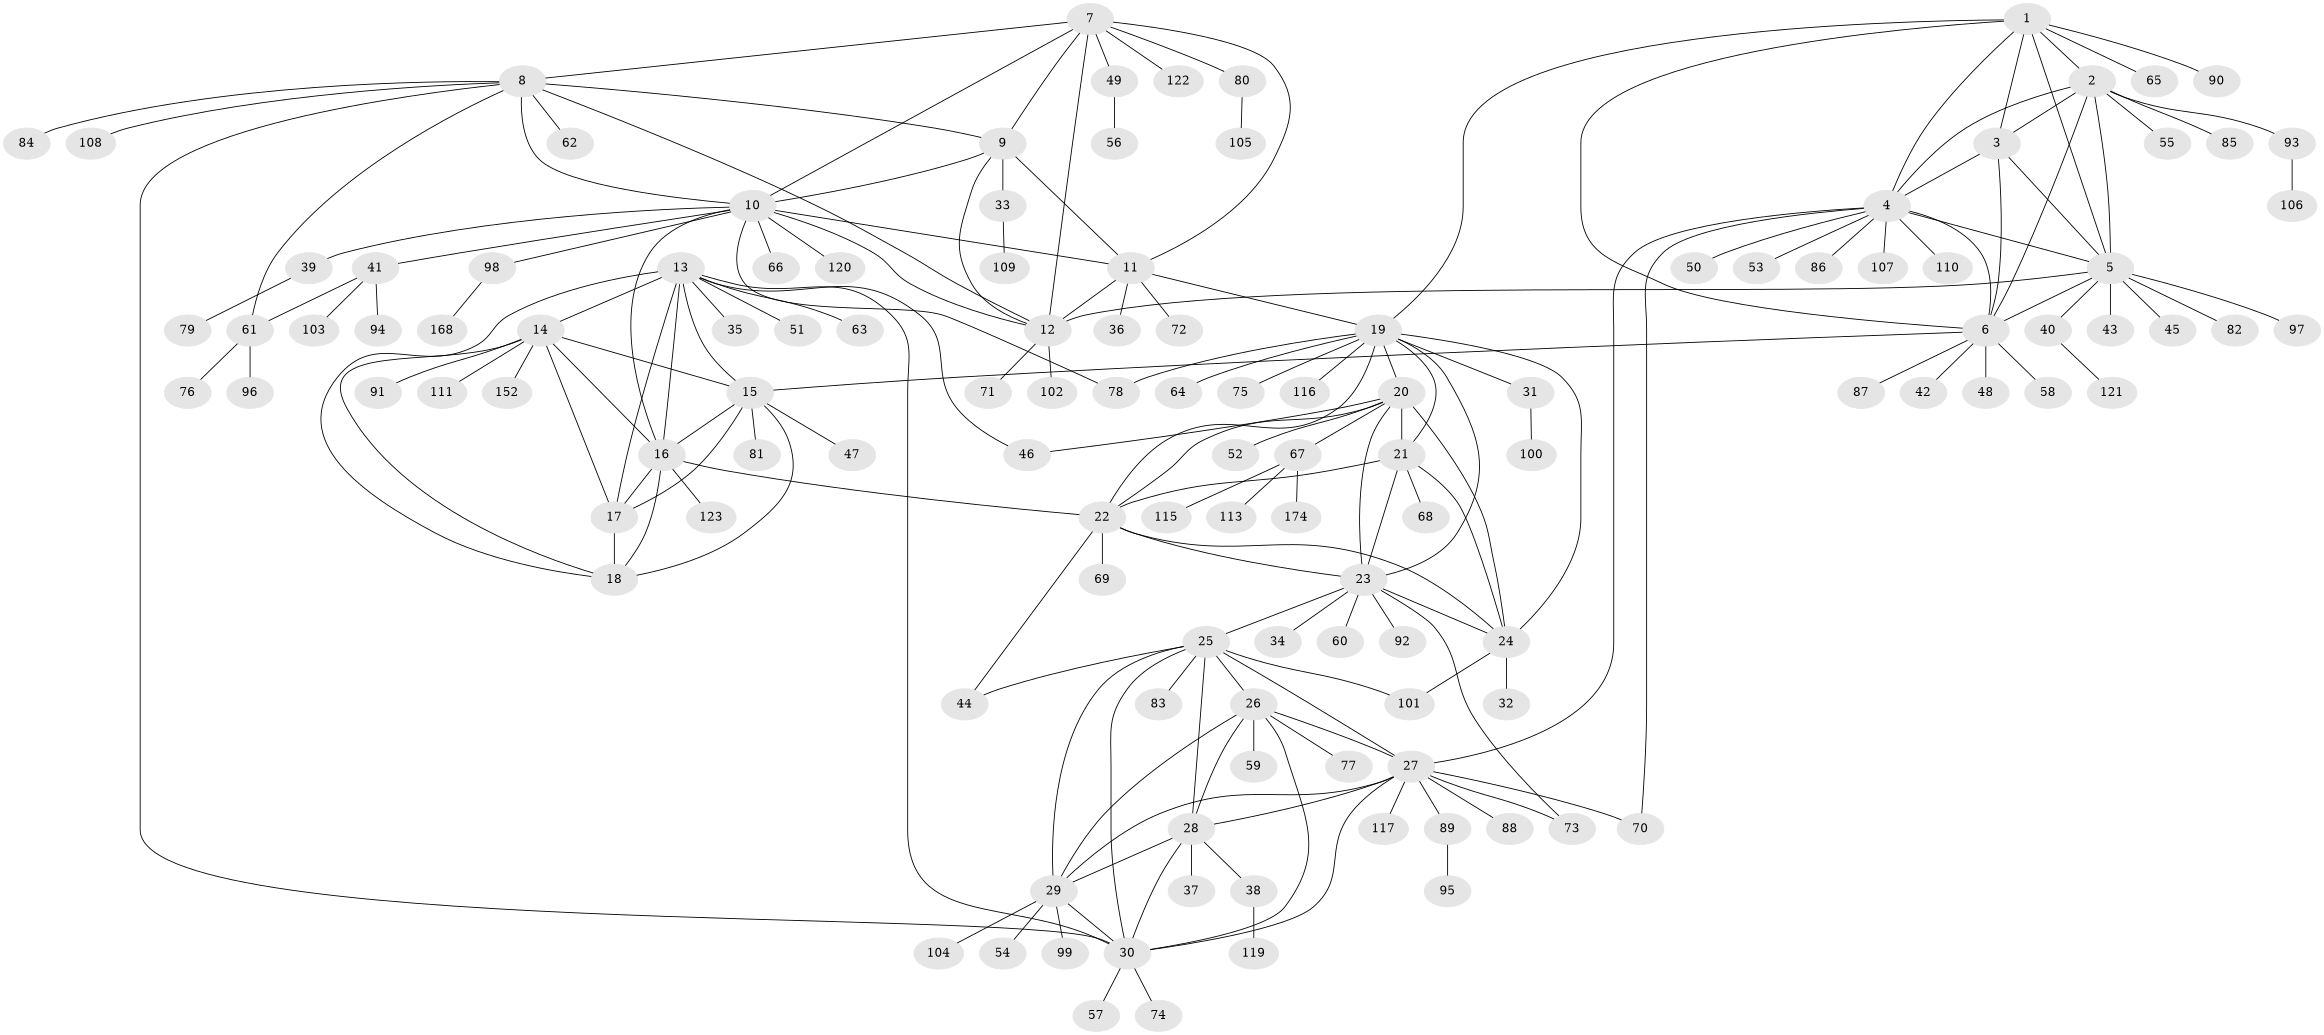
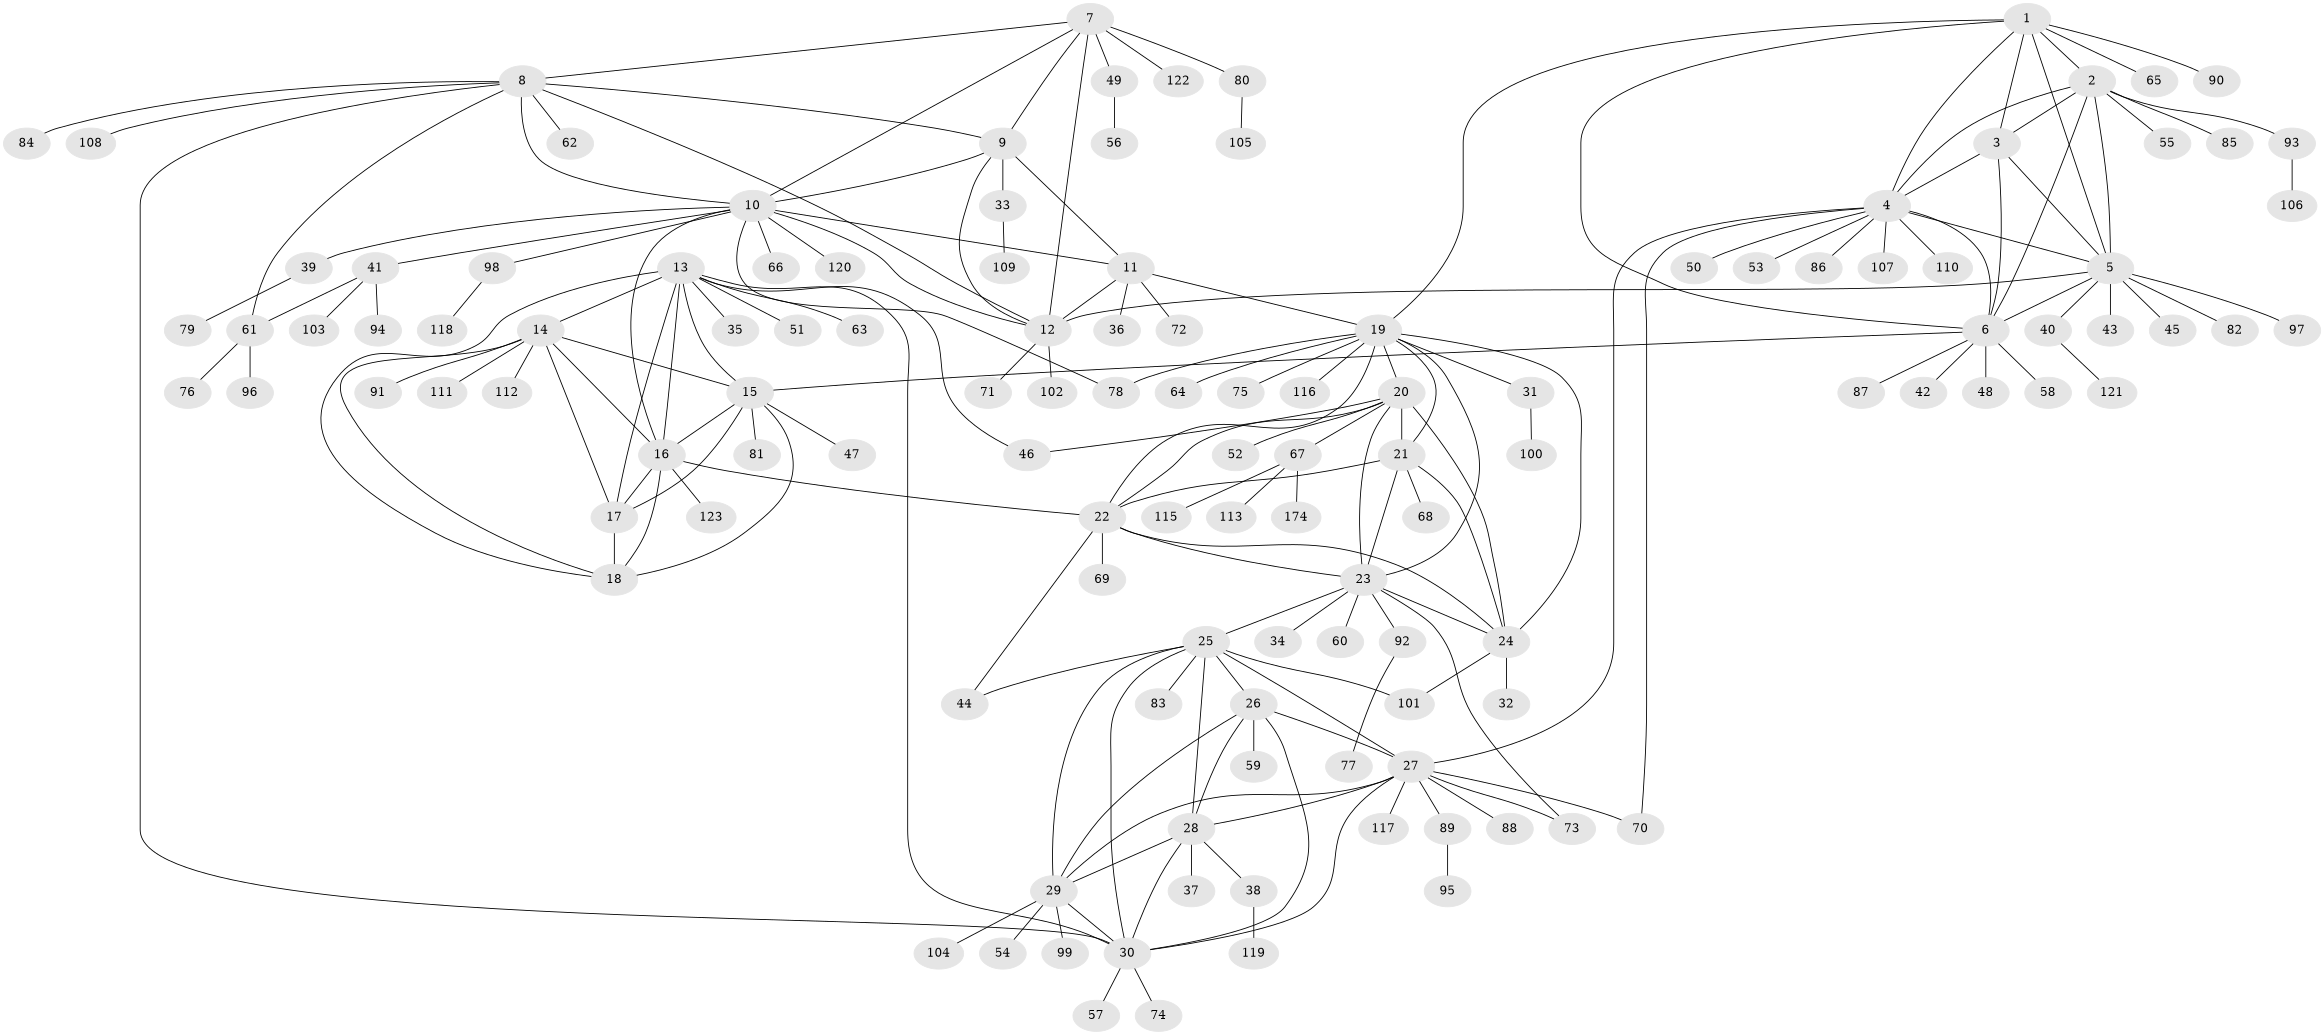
edge "7" -- "11": removed
node "168": label "168" -> "118"
node "152": label "152" -> "112"
edge "26" -- "77": now "92" -- "77"
